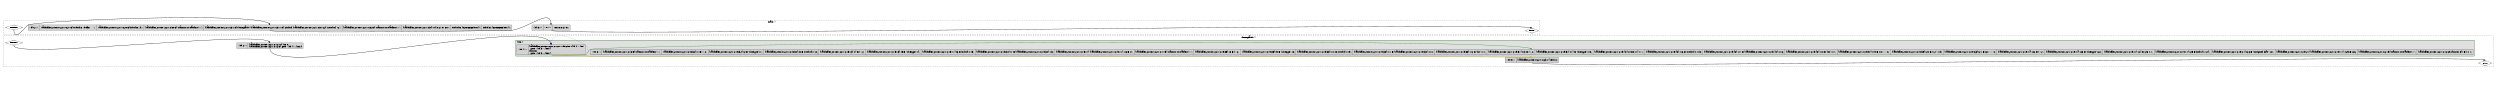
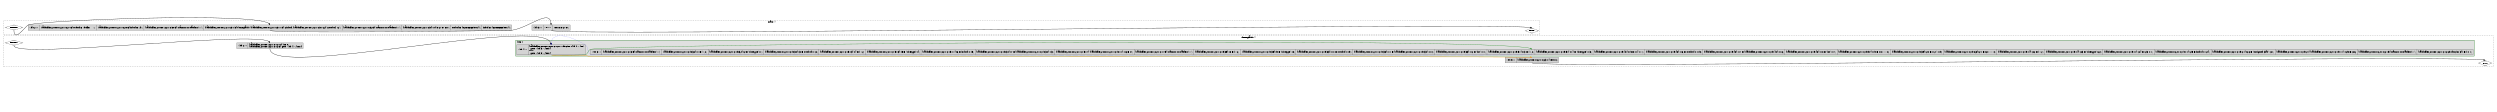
node "<bb 4>:": text "discrim" -> "else"
